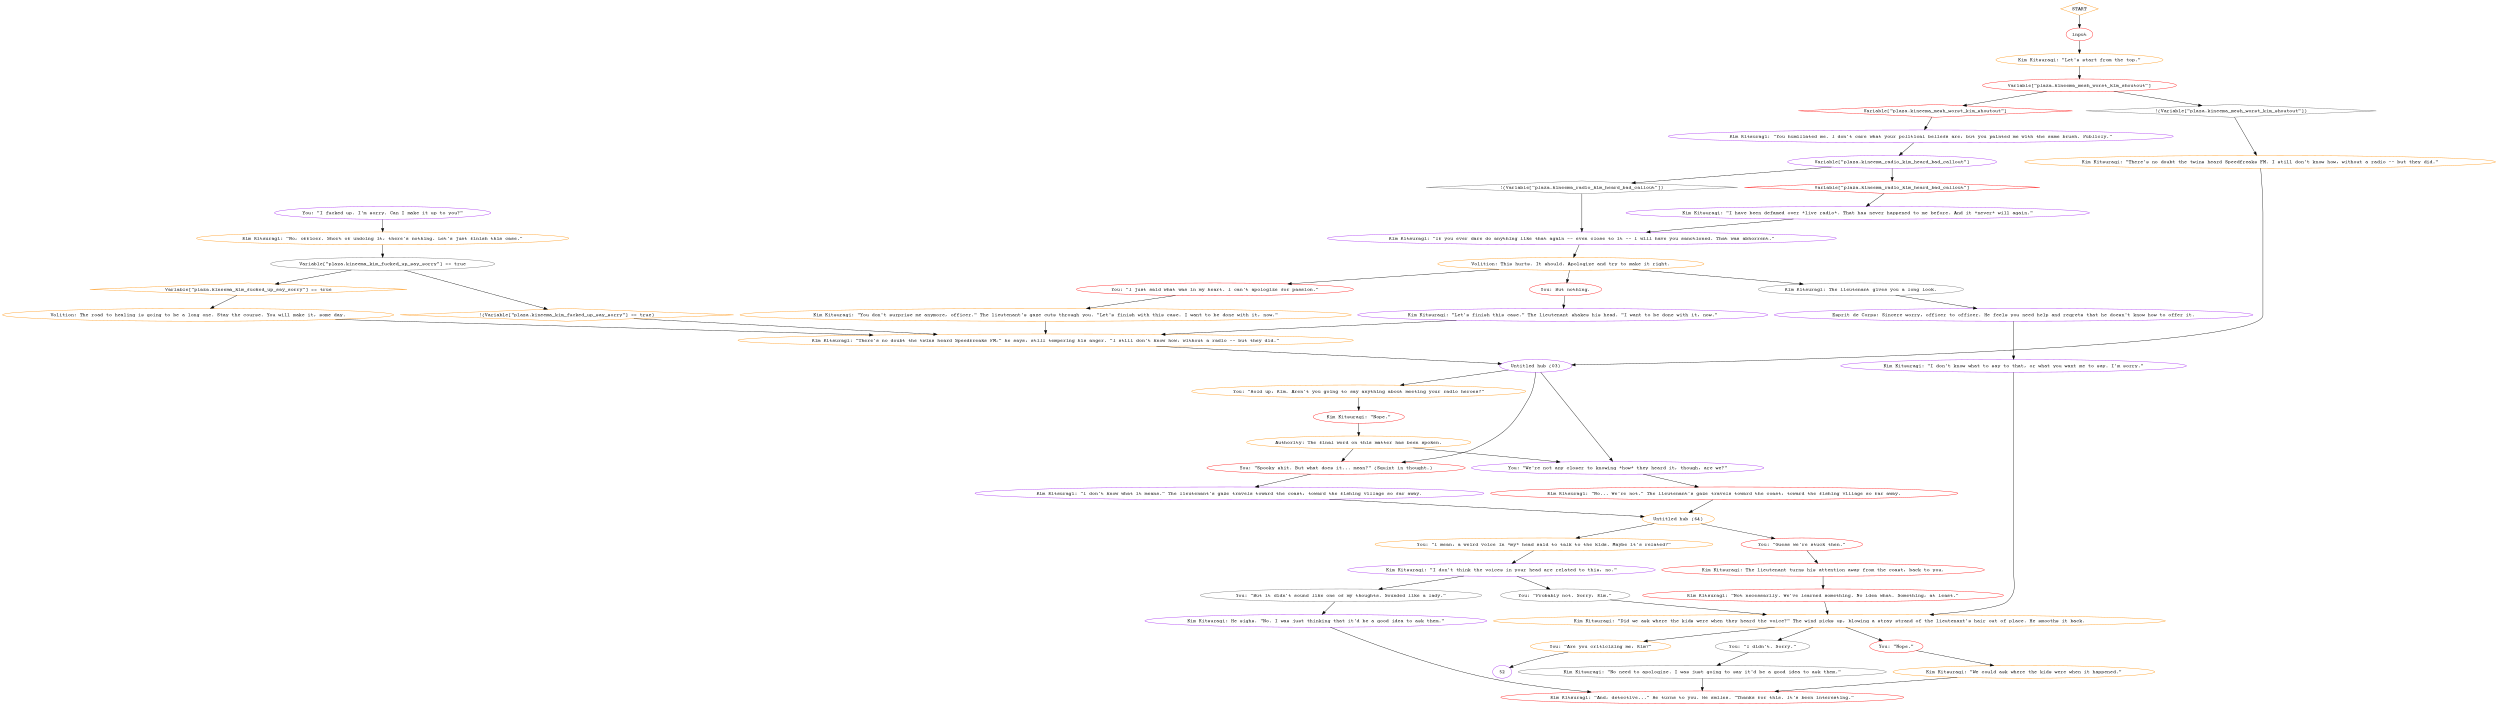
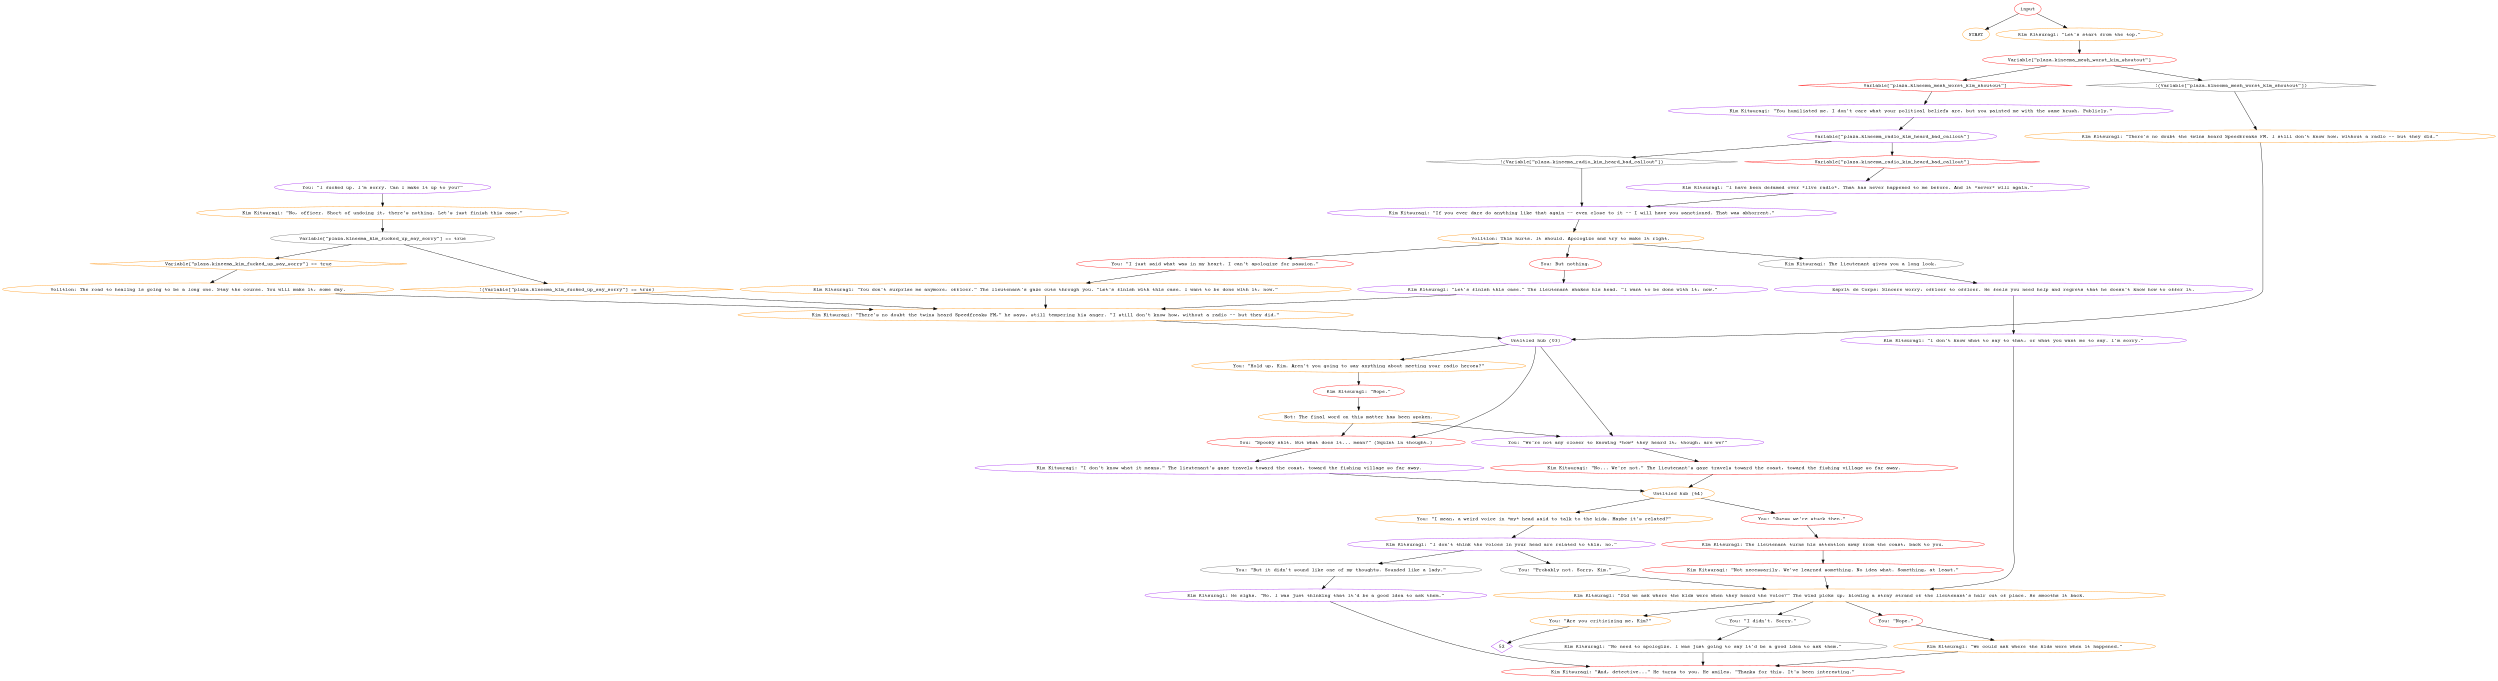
node "START": shape diamond -> ellipse
edge "START" -> "input": reversed
node "Authority: The final word on this matter has been spoken.": label "Authority: The final word on this matter has been spoken." -> "Not: The final word on this matter has been spoken."
node "52": shape ellipse -> diamond
